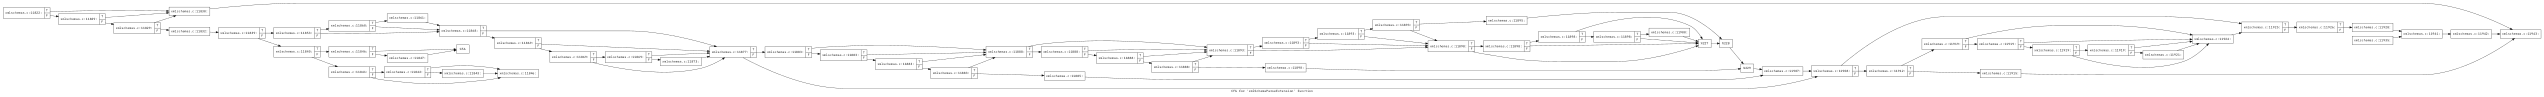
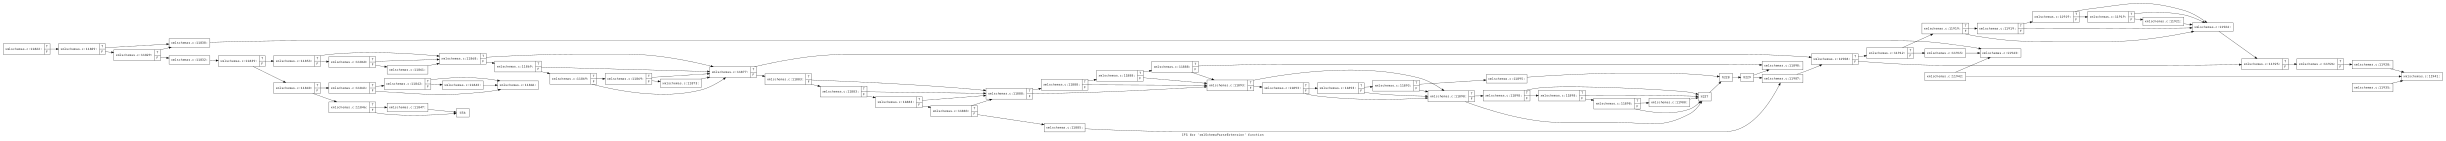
edge "xmlschemas.c:11822:" -> "xmlschemas.c:11830:": removed
edge "xmlschemas.c:11941:" -> "xmlschemas.c:11942:": reversed
edge "xmlschemas.c:11890:" -> "%229": reversed
